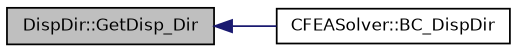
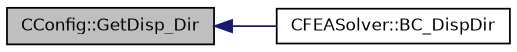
node "DispDir::GetDisp_Dir": label "DispDir::GetDisp_Dir" -> "CConfig::GetDisp_Dir"
